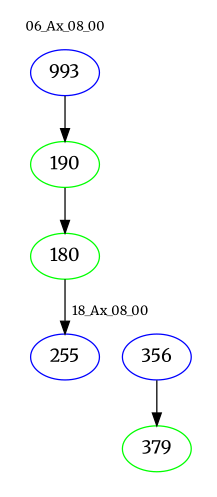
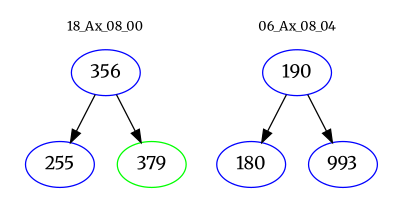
cluster "06_Ax_08_00": label "06_Ax_08_00" -> "06_Ax_08_04"
edge "993" -> "190": reversed
node "190": color green -> blue
node "180": color green -> blue
edge "180" -> "255": now "356" -> "255"
